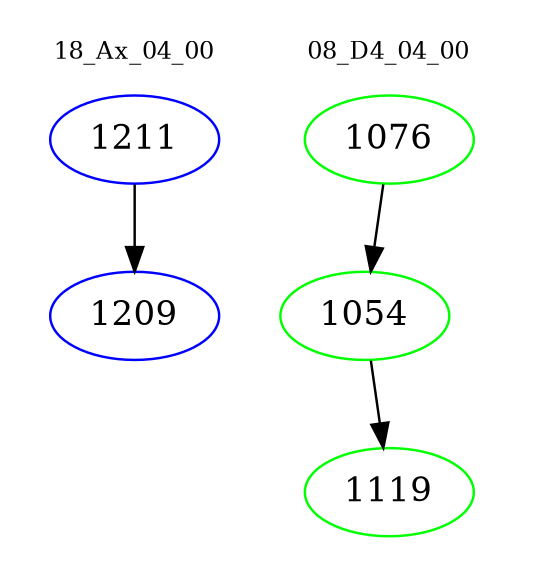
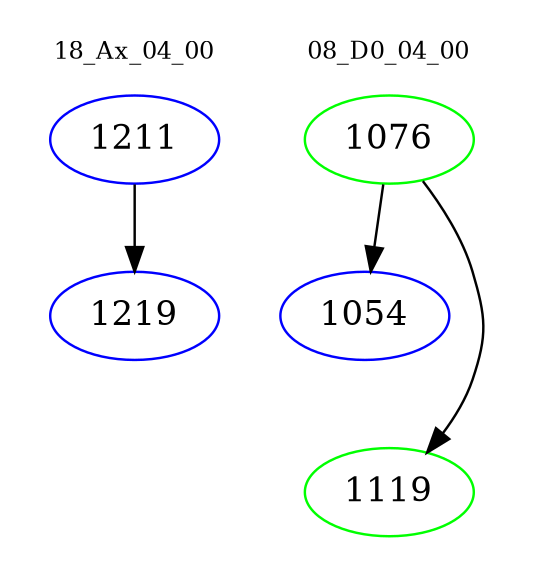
cluster "08_D4_04_00": label "08_D4_04_00" -> "08_D0_04_00"
node "1209": label "1209" -> "1219"
node "1054": color green -> blue
edge "1054" -> "1119": now "1076" -> "1119"
